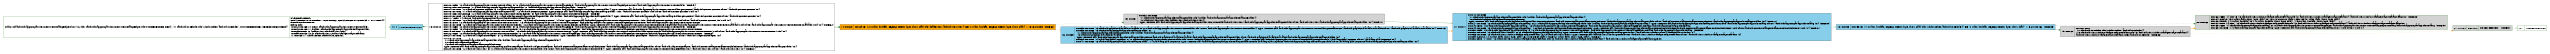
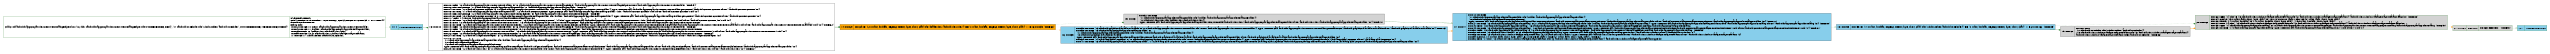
edge "13: 0x0000" -> "11: ?": reversed
node "12: ?": fillcolor white -> skyblue
edge "19: 0x0060" -> "21: 0x006e": now "20: 0x0062" -> "21: 0x006e"
